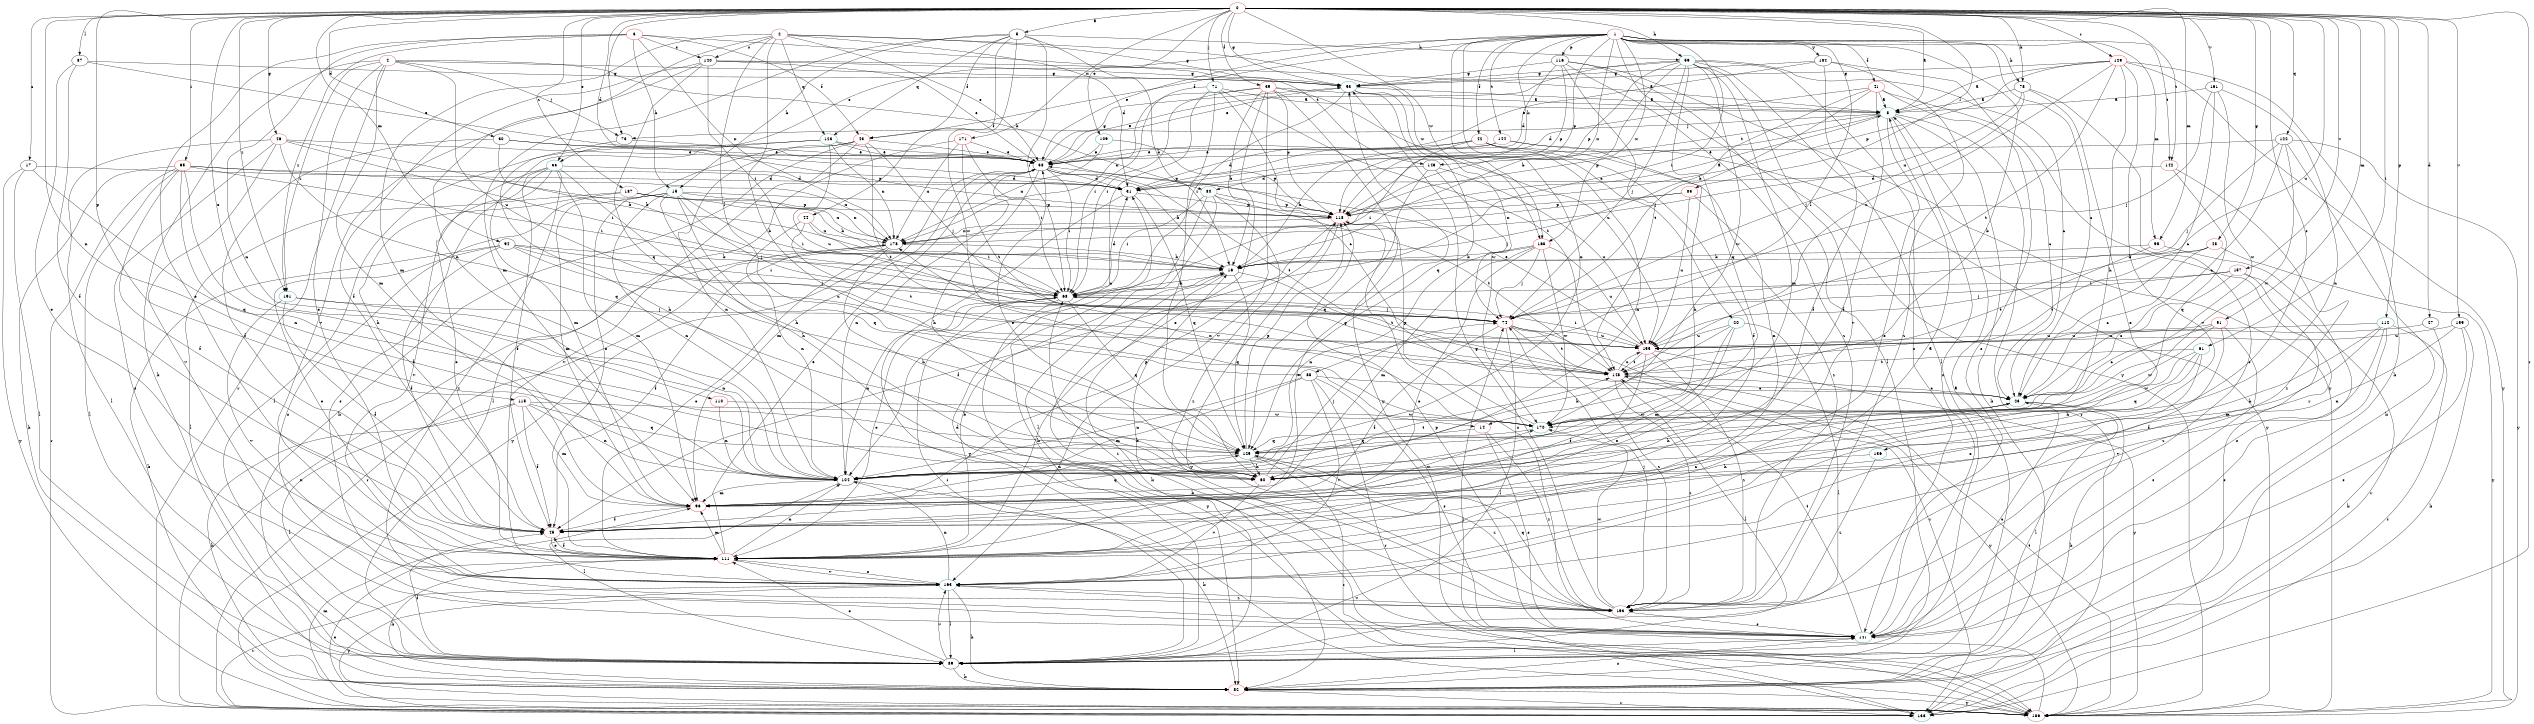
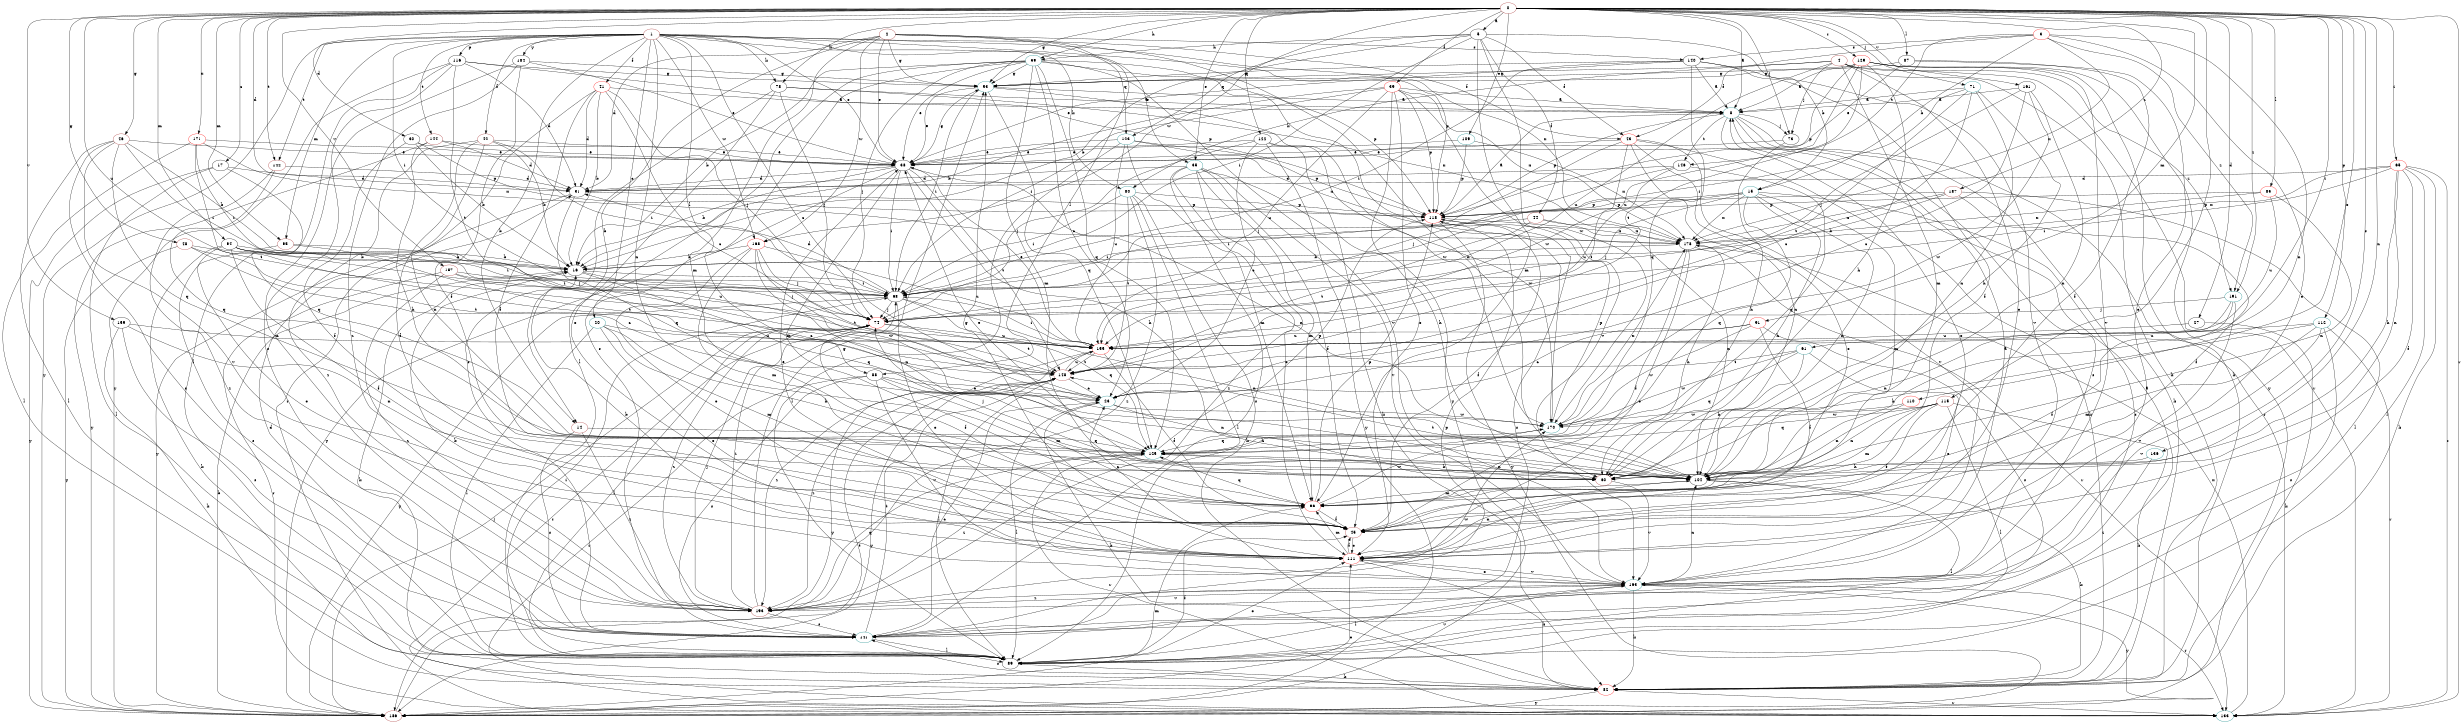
edge "184" -> "111": now "184" -> "45"
